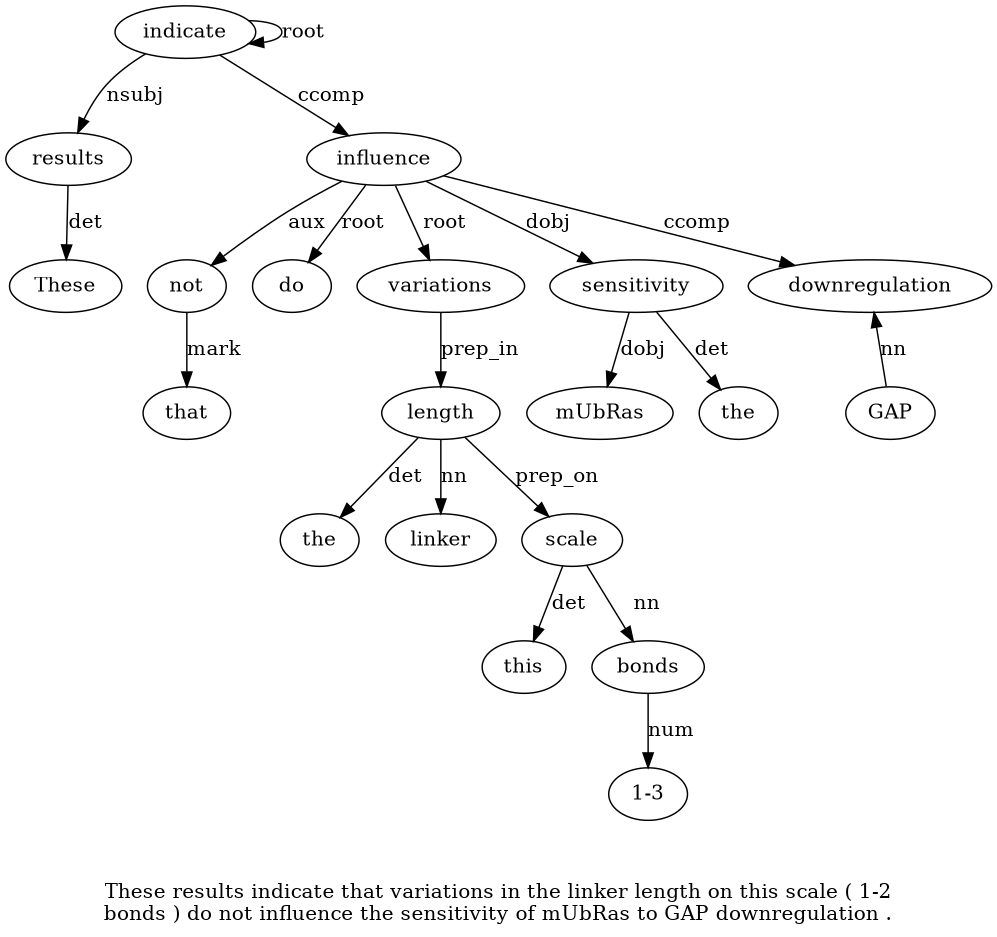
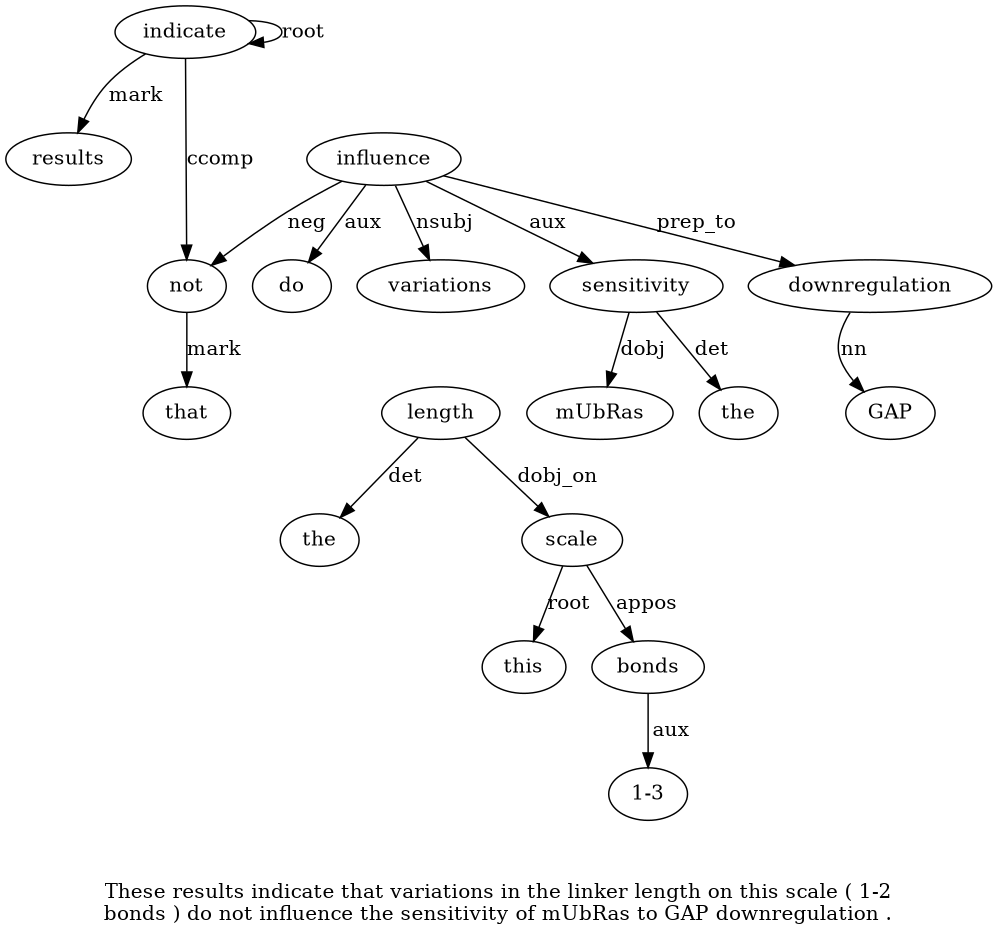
edge "indicate" -> "influence": now "indicate" -> "not"
edge "indicate" -> "results": label "nsubj" -> "mark"
edge "influence" -> "not": label "aux" -> "neg"
edge "influence" -> "do": label "root" -> "aux"
edge "influence" -> "variations": label "root" -> "nsubj"
edge "influence" -> "sensitivity": label "dobj" -> "aux"
edge "influence" -> "downregulation": label "ccomp" -> "prep_to"
node "These": removed
edge "variations" -> "length": removed, label "prep_in"
edge "GAP" -> "downregulation": reversed
edge "length" -> "scale": label "prep_on" -> "dobj_on"
node "linker": removed
edge "scale" -> "this": label "det" -> "root"
edge "scale" -> "bonds": label "nn" -> "appos"
edge "bonds" -> "1-3": label "num" -> "aux"
